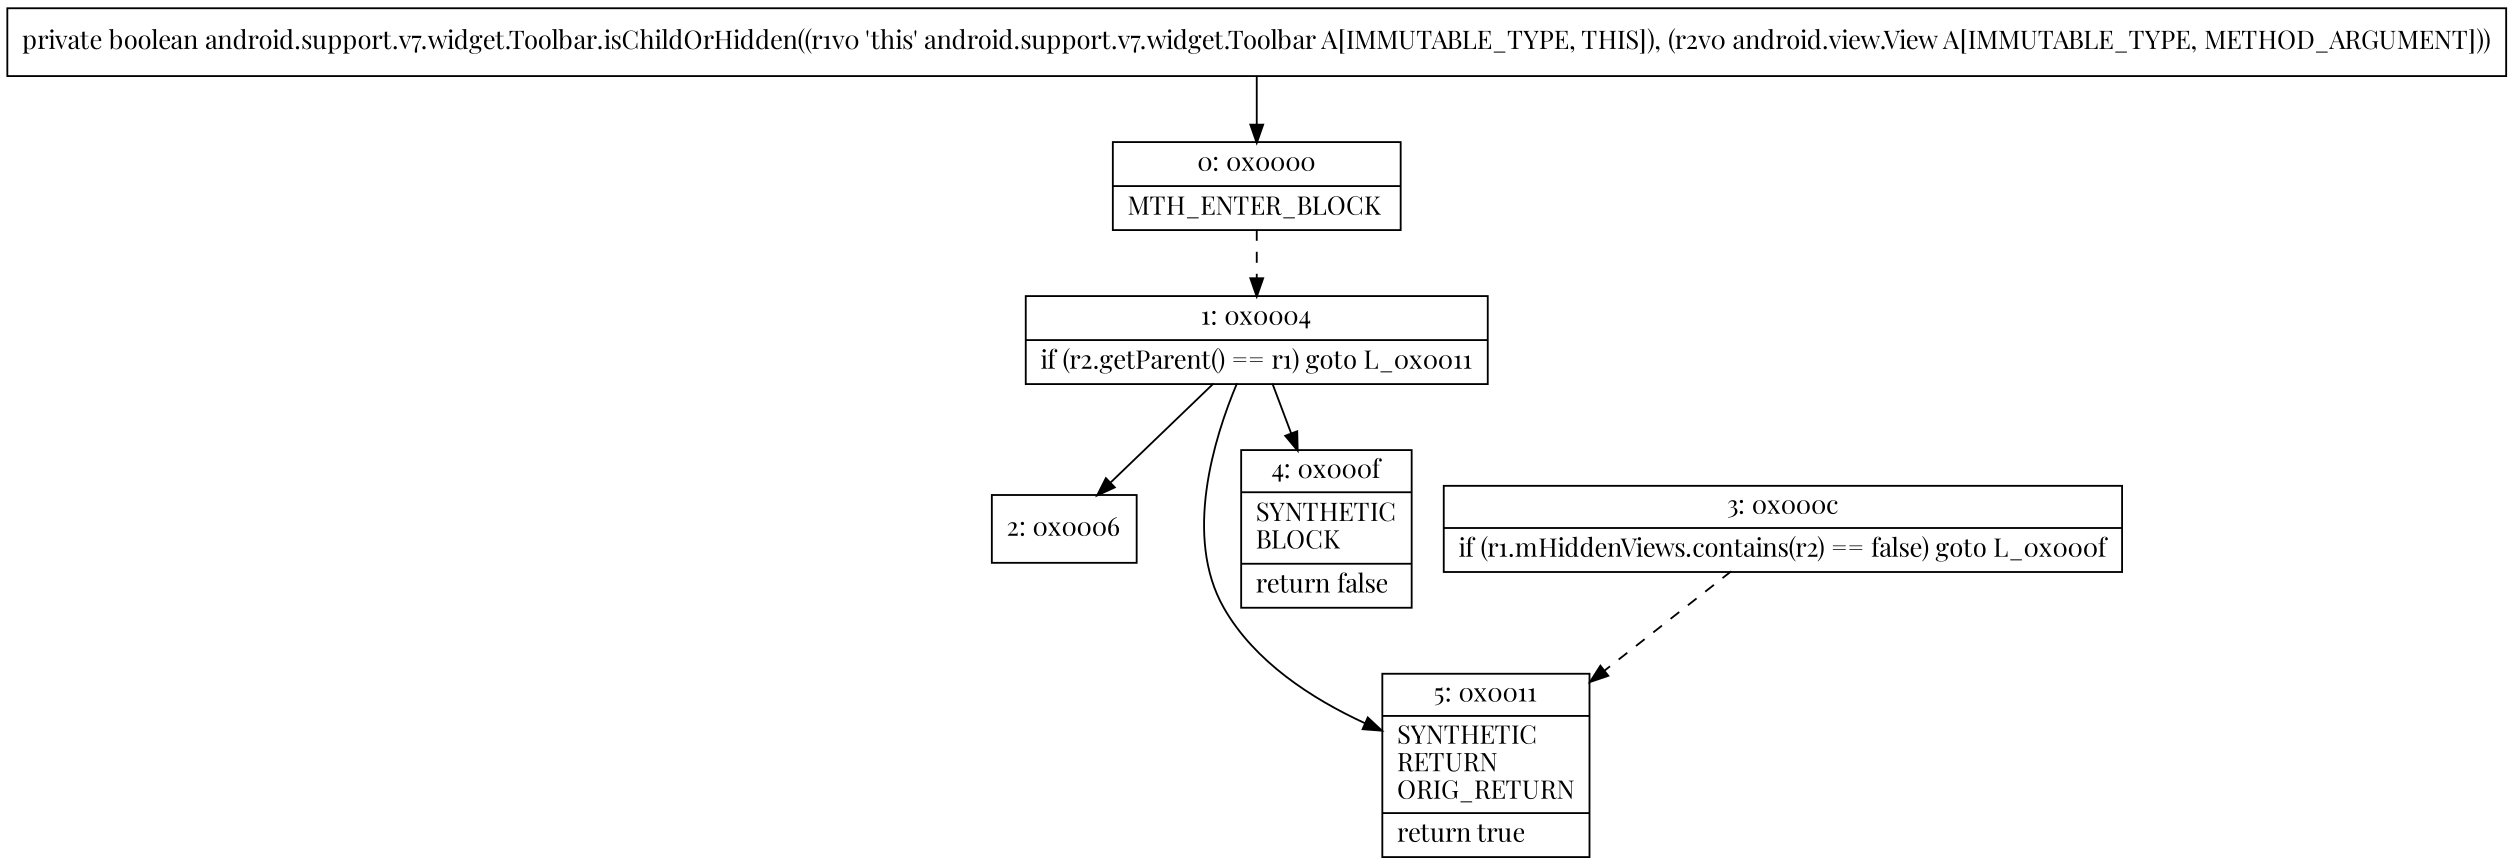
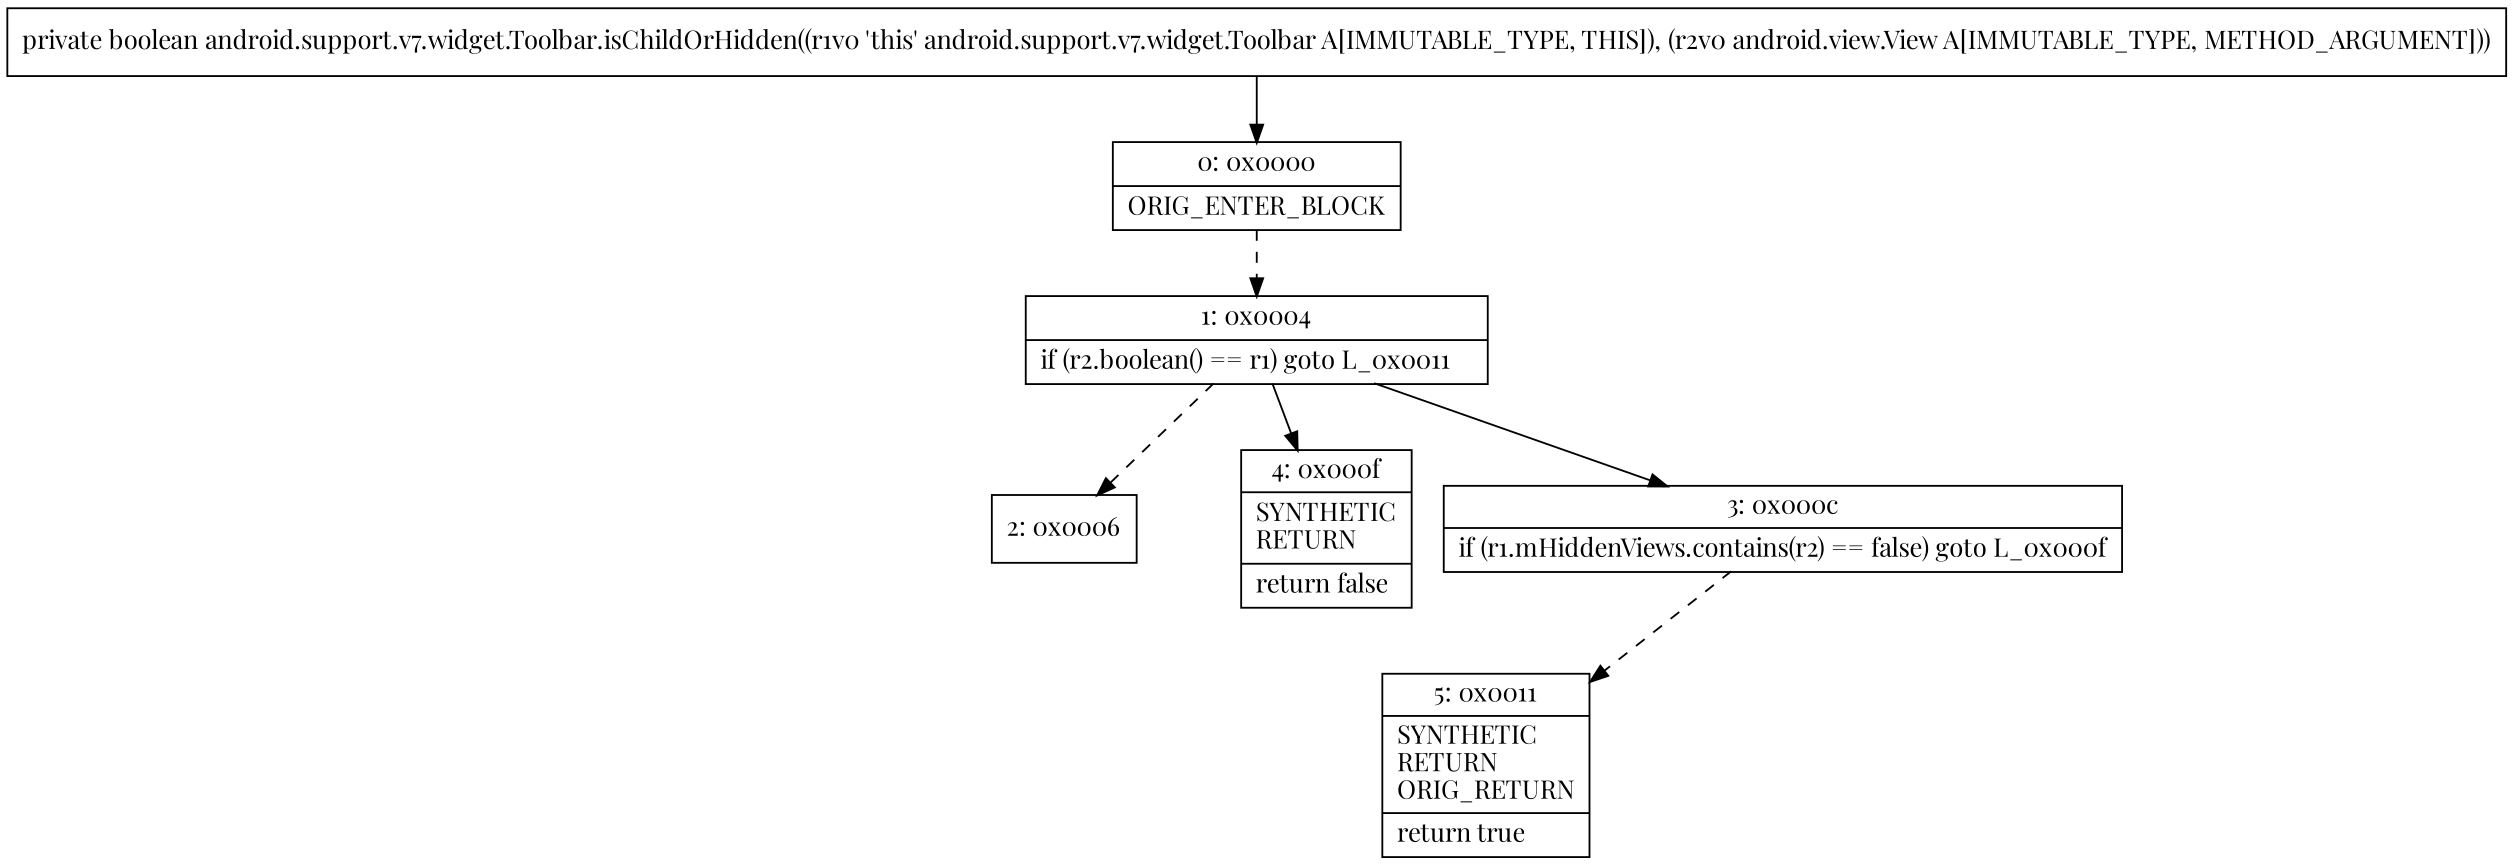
node "0: 0x0000": text "MTH_ENTER_BLOCK" -> "ORIG_ENTER_BLOCK"
node "1: 0x0004": text "if (r2.getParent() == r1) goto L_0x0011" -> "if (r2.boolean() == r1) goto L_0x0011"
edge "1: 0x0004" -> "2: 0x0006": style solid -> dashed
node "4: 0x000f": text "BLOCK" -> "RETURN"
edge "1: 0x0004" -> "5: 0x0011": now "1: 0x0004" -> "3: 0x000c"
